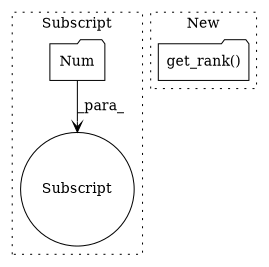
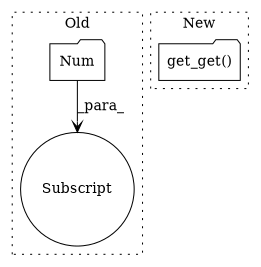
cluster "Subscript": label "Subscript" -> "Old"
node "get_rank()": label "get_rank()" -> "get_get()"
